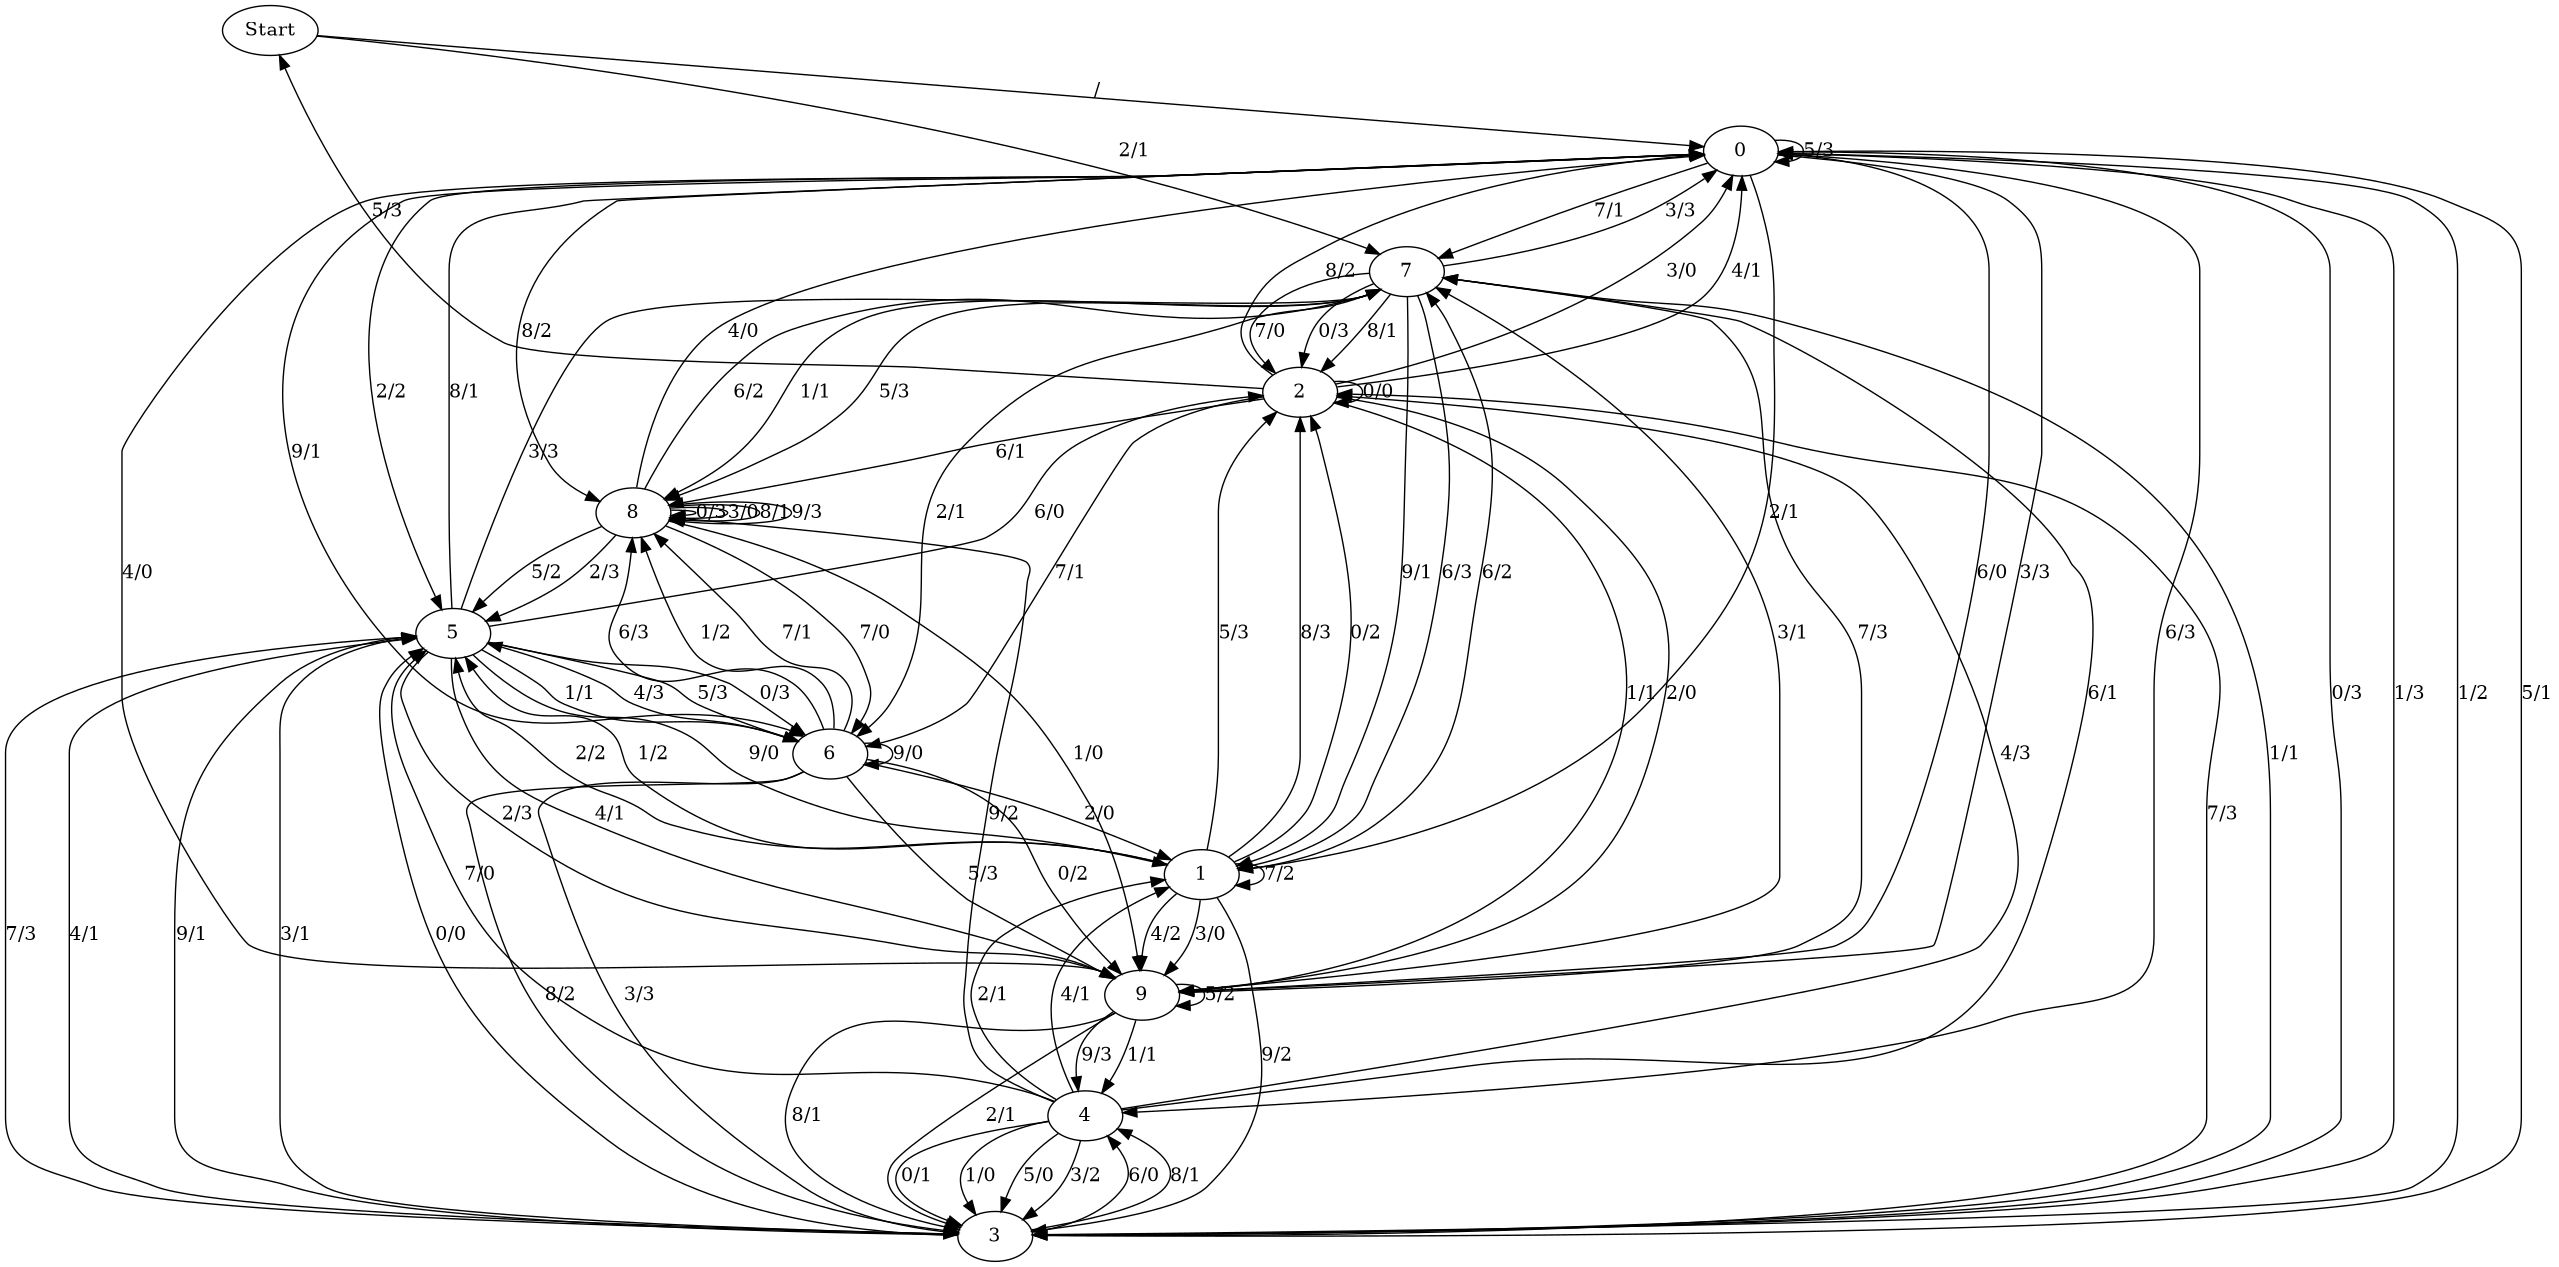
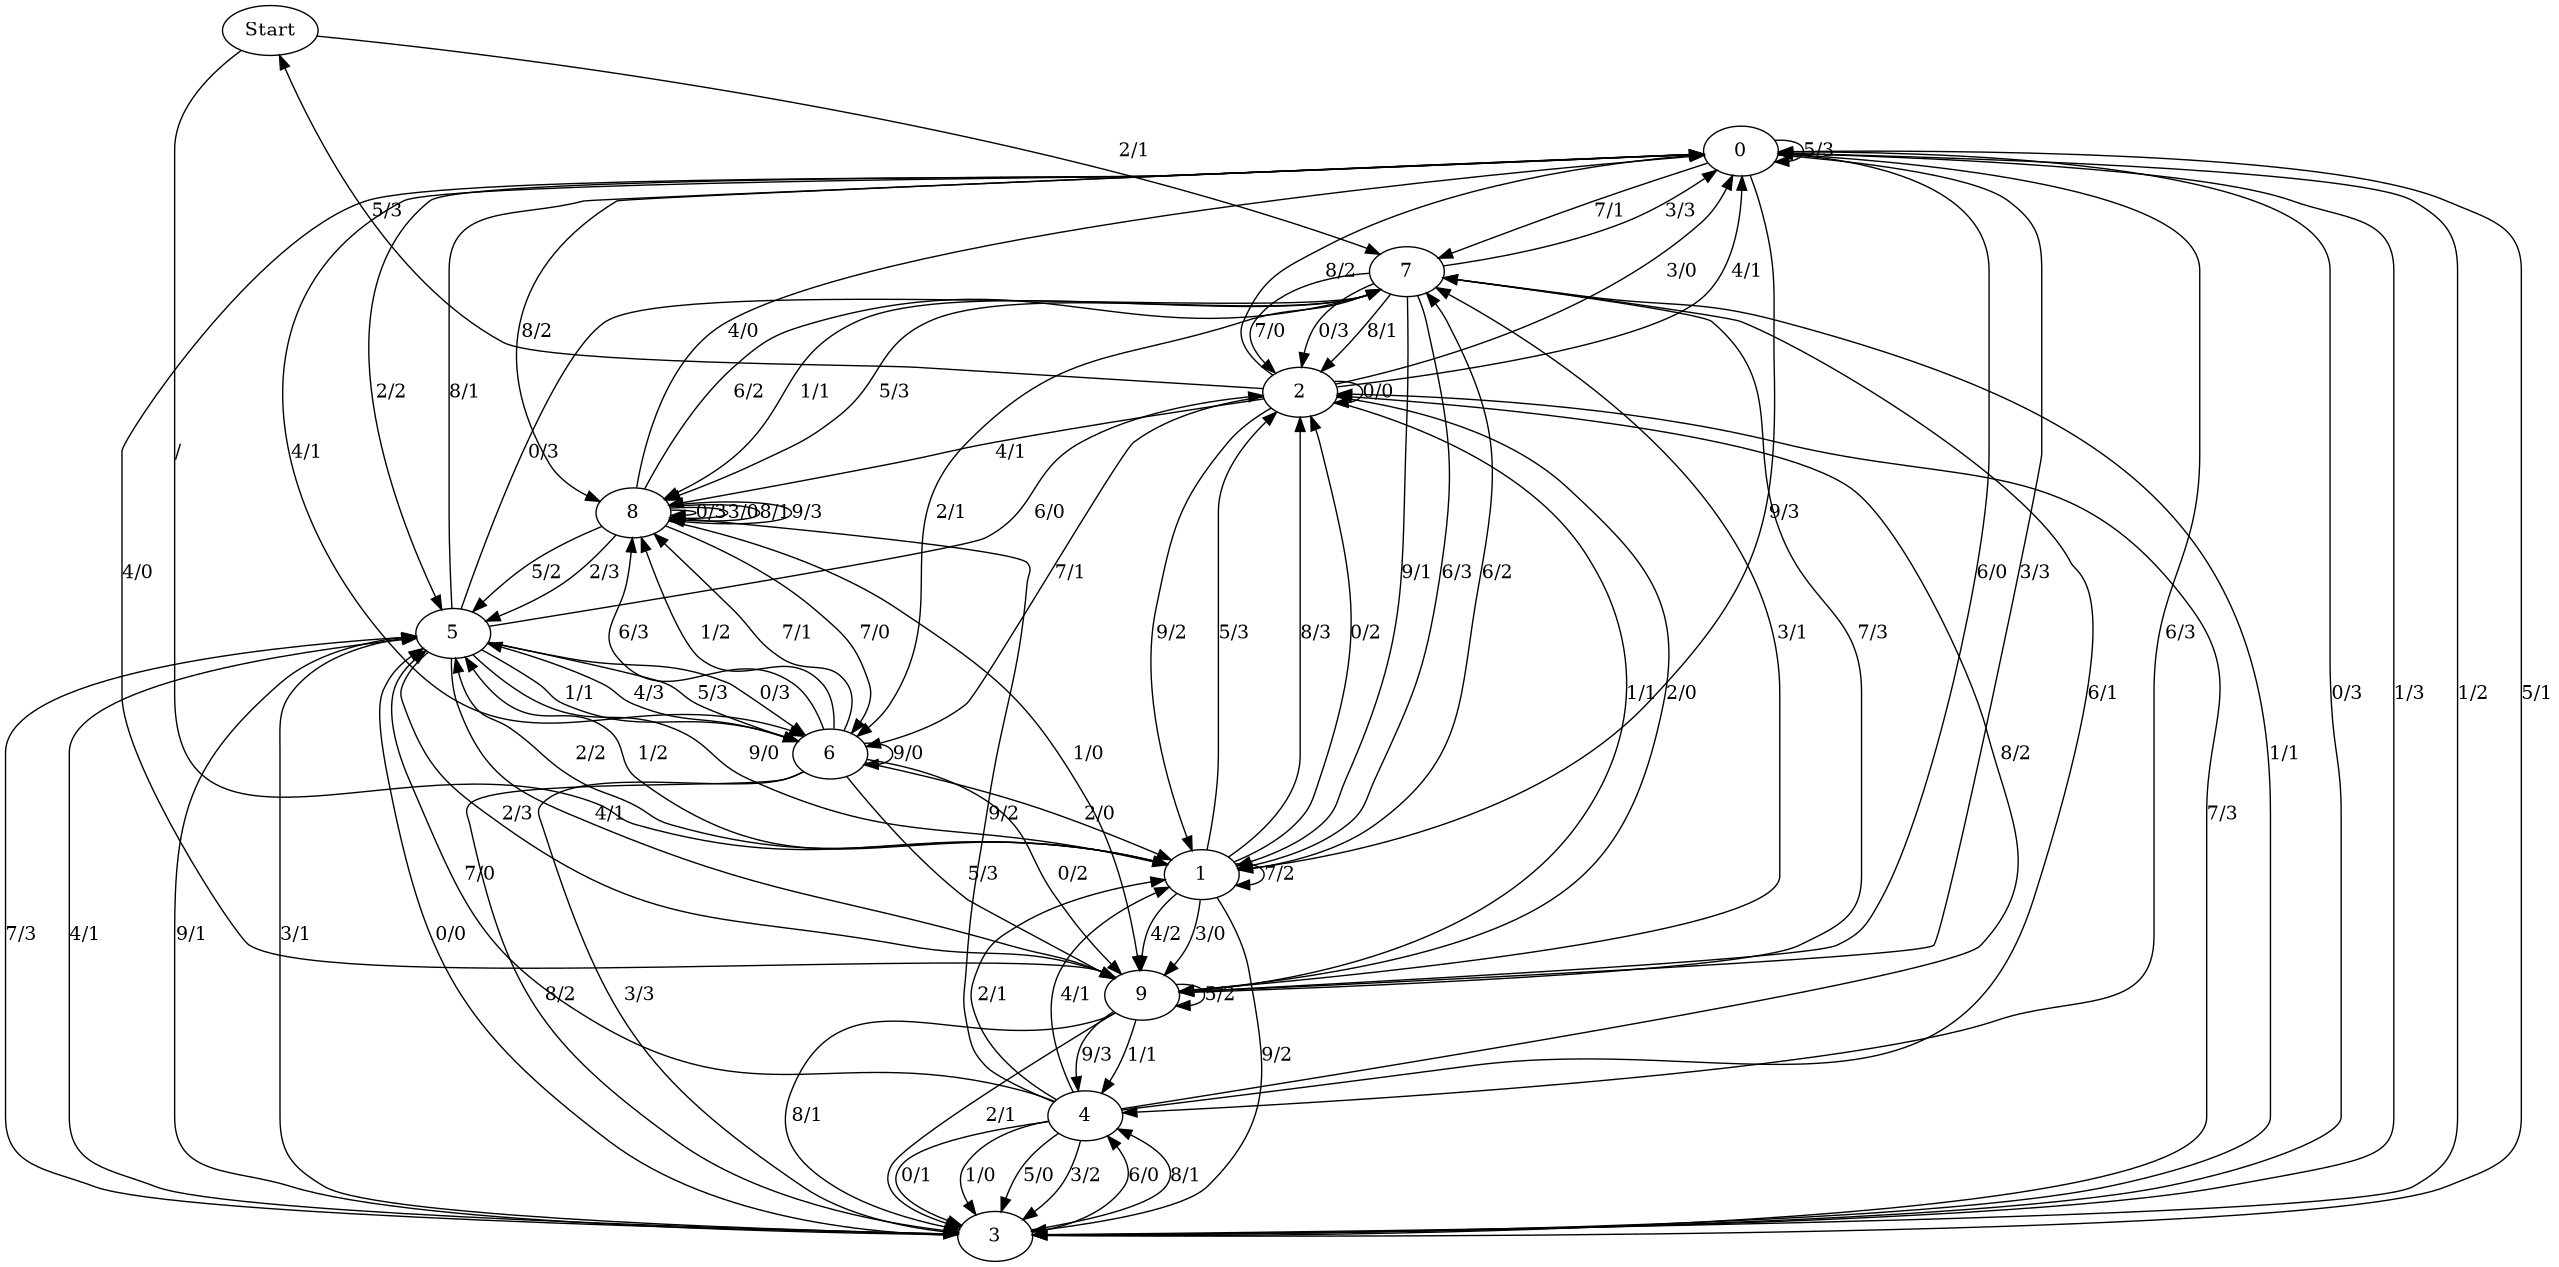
edge "Start" -> "0": now "Start" -> "1"
edge "0" -> "6": label "9/1" -> "4/1"
edge "5" -> "7": label "3/3" -> "0/3"
edge "2" -> "8": label "6/1" -> "4/1"
edge "0" -> "1": label "2/1" -> "9/3"
edge "2" -> "1": added, label "9/2"
edge "4" -> "2": label "4/3" -> "8/2"
